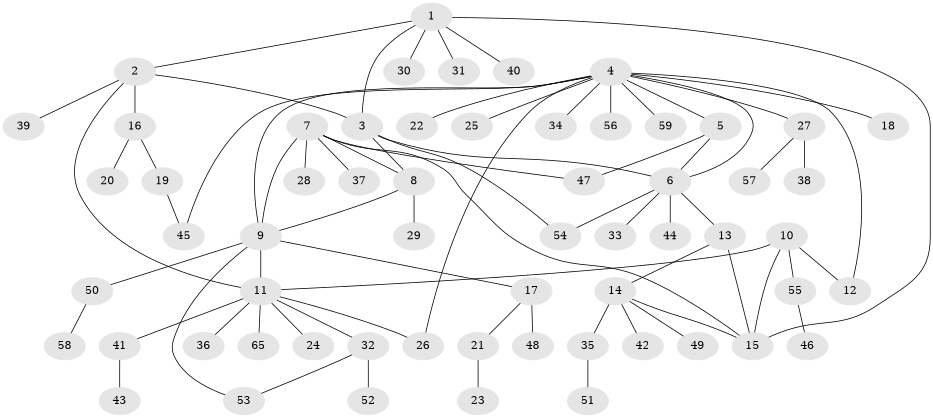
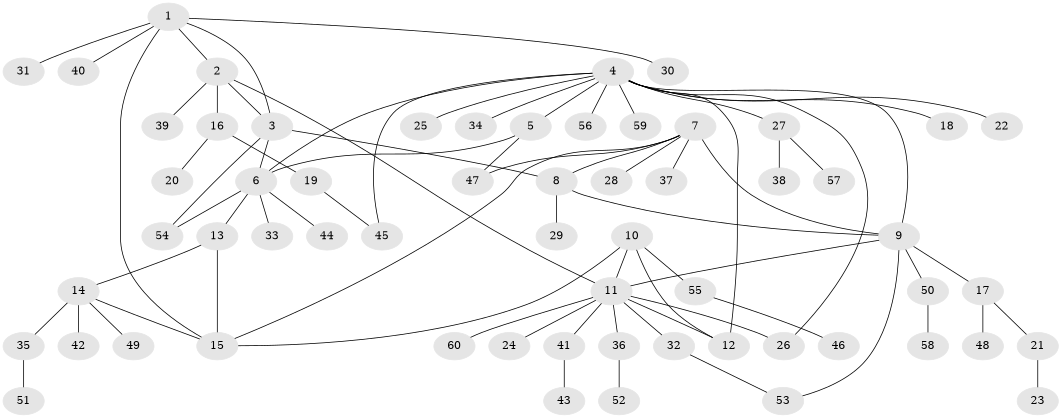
edge "11" -- "12": added
node "65": label "65" -> "60"
edge "32" -- "52": now "36" -- "52"
